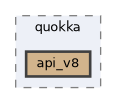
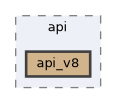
cluster "quokka": label "quokka" -> "api"
